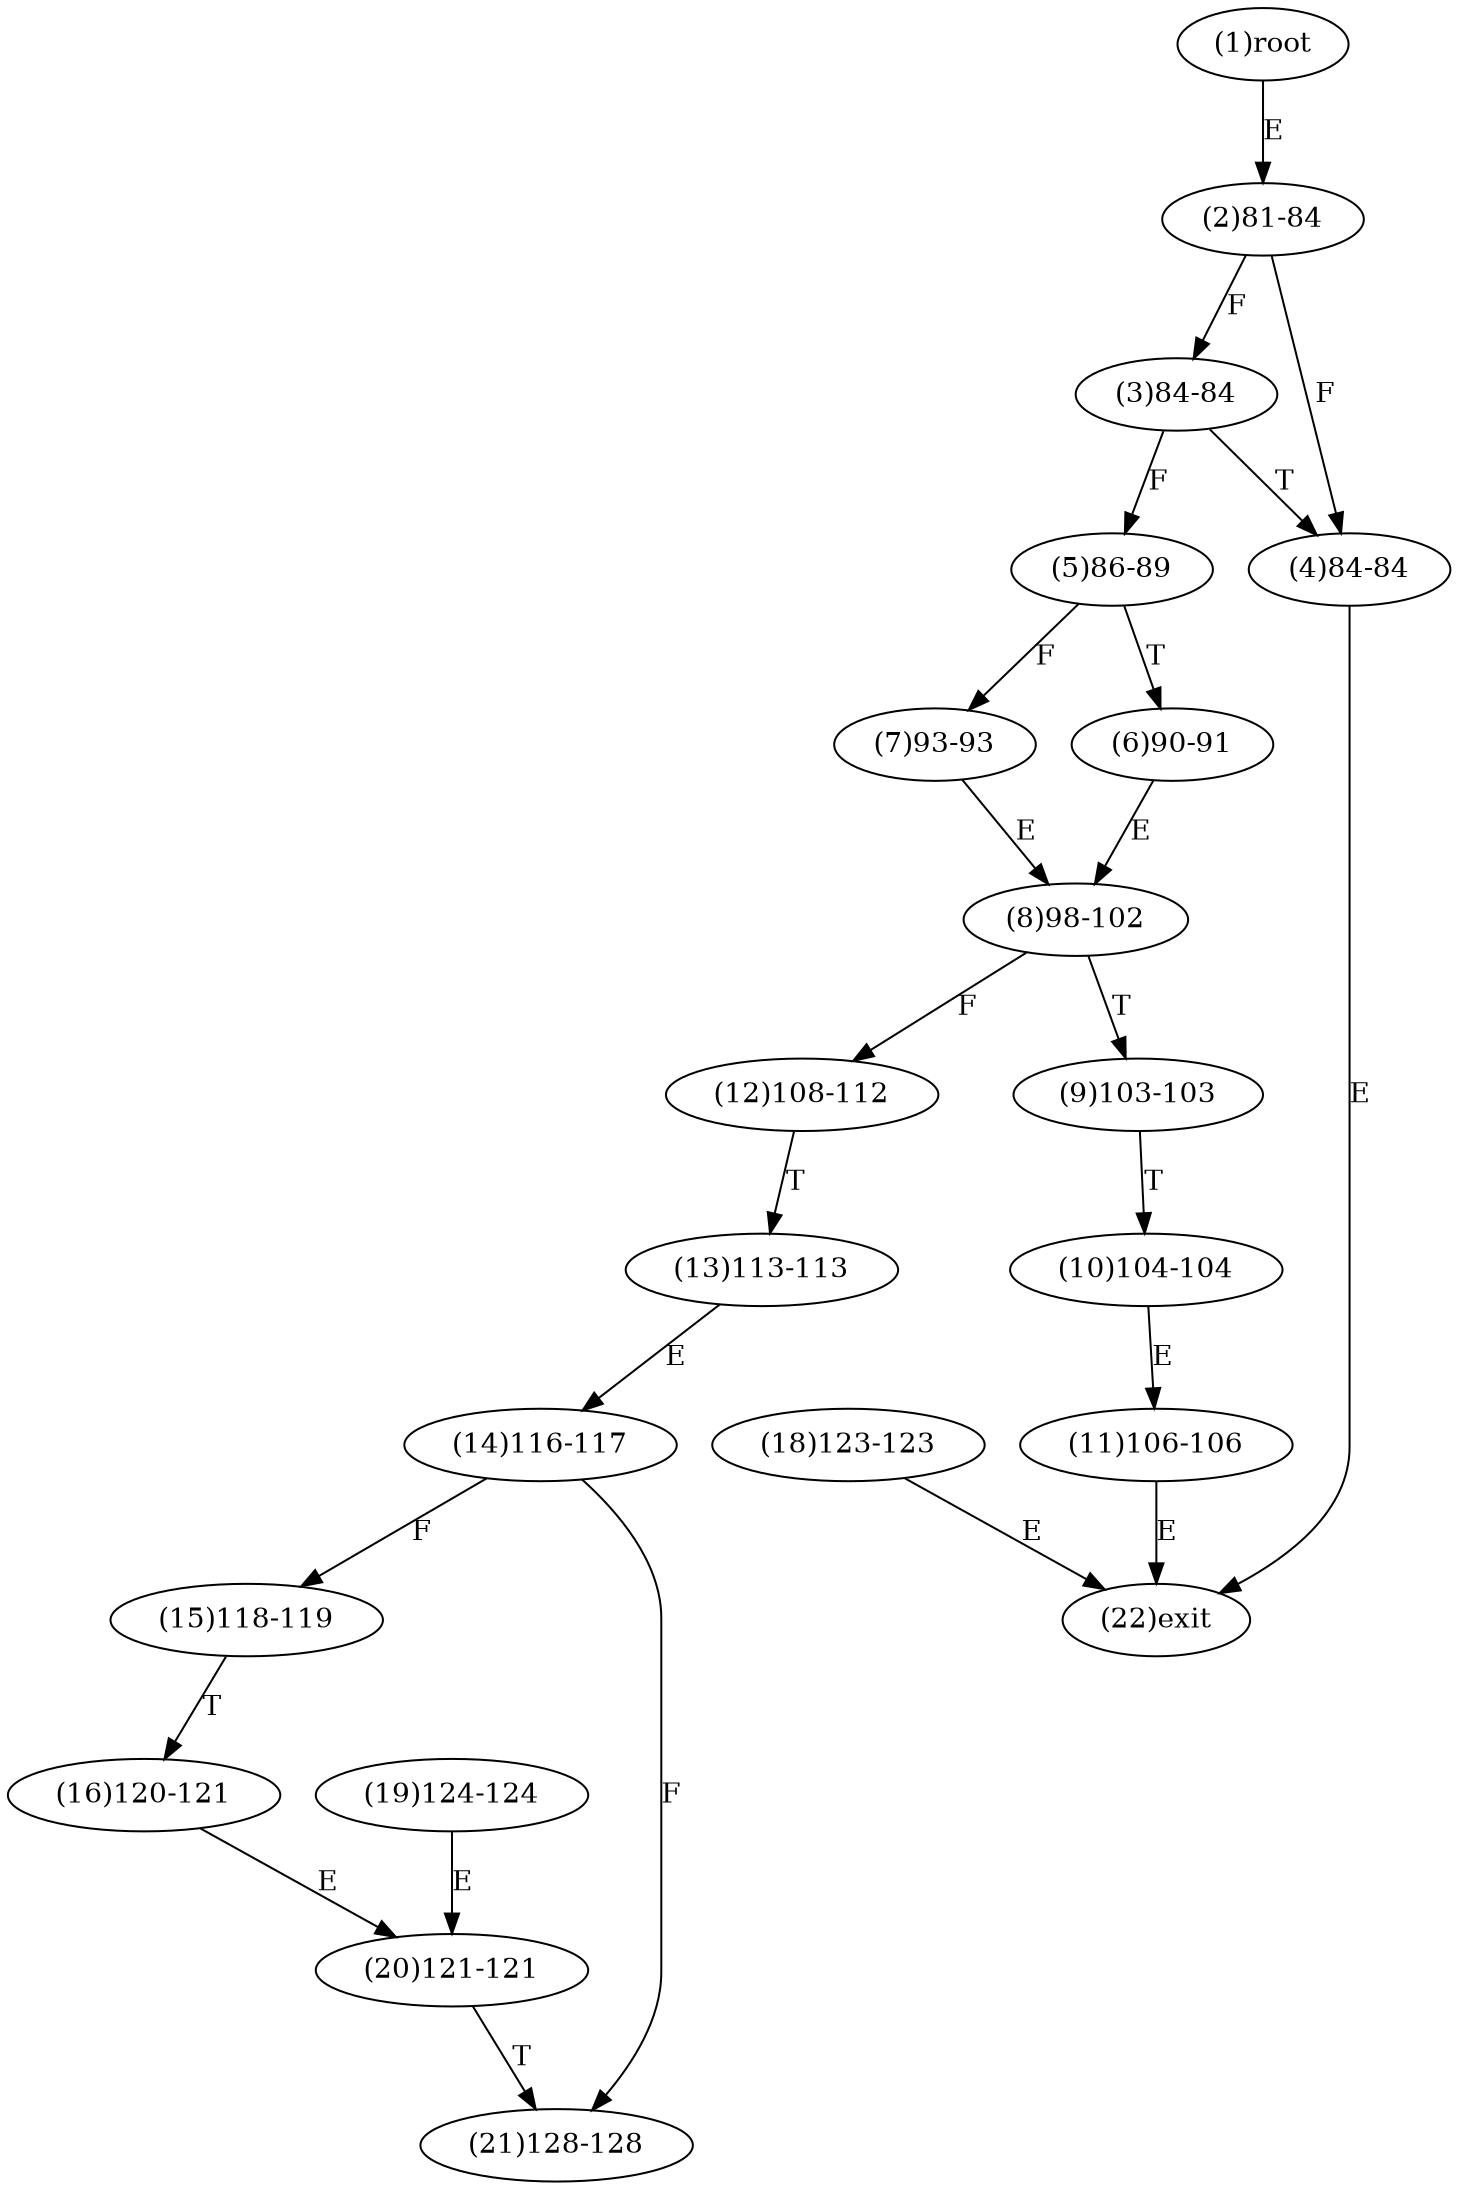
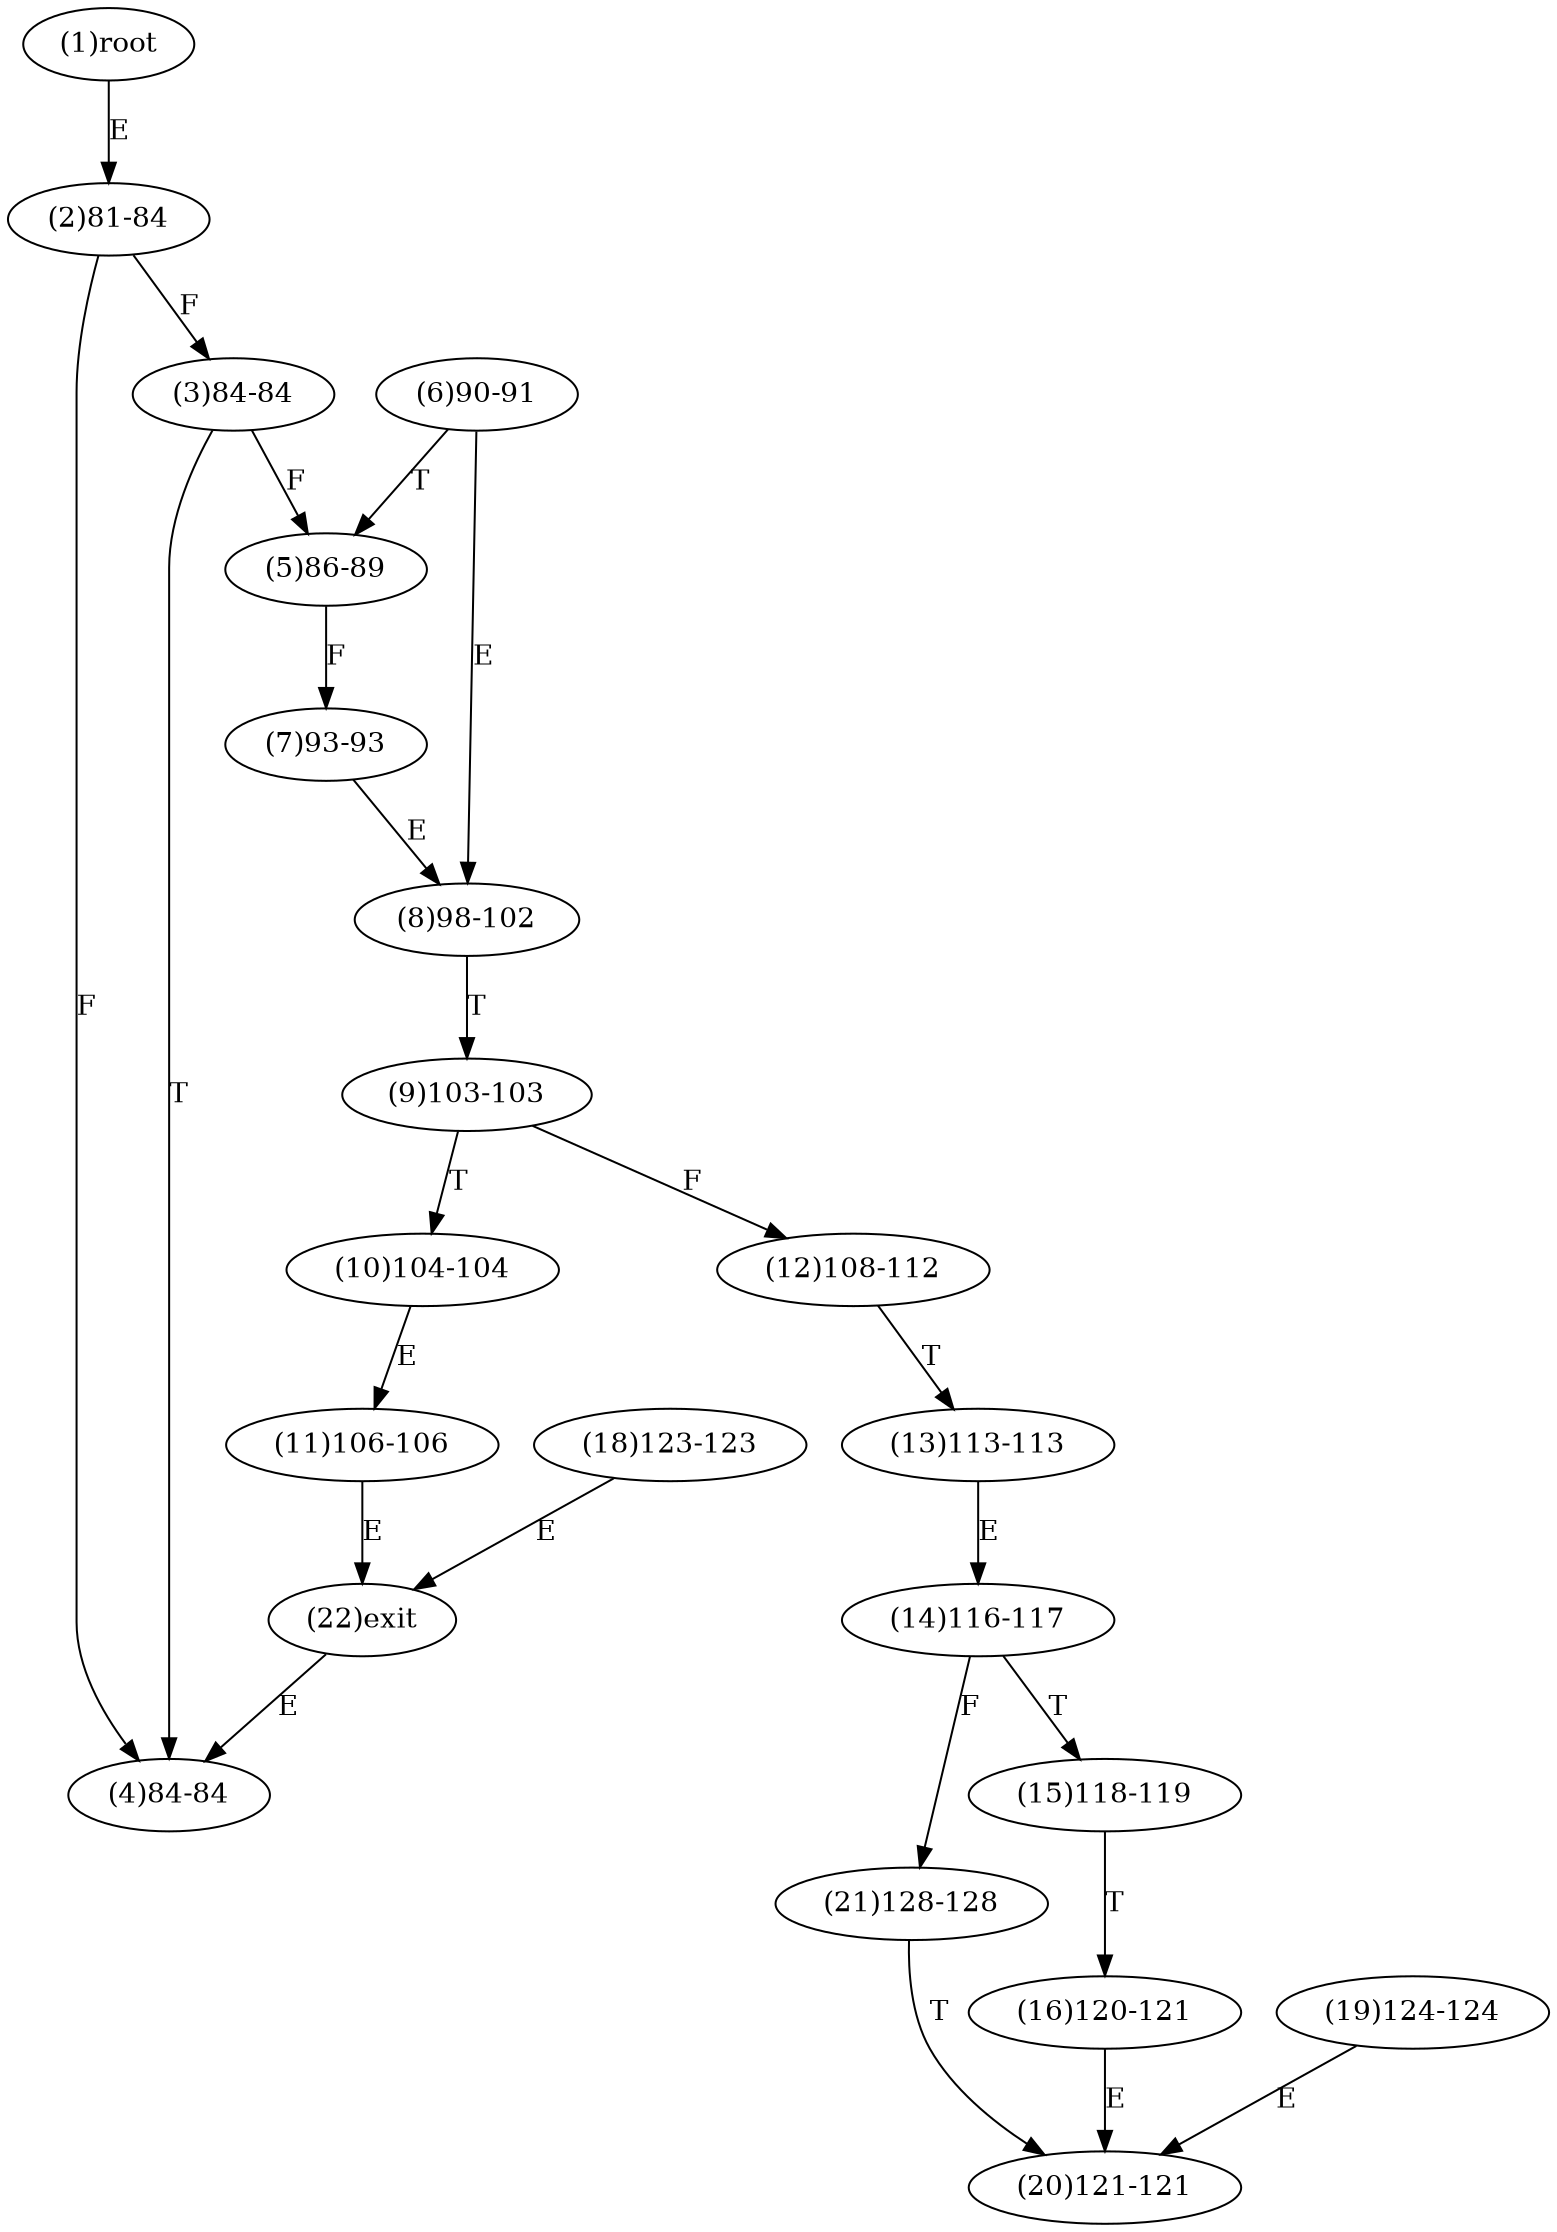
edge "(5)86-89" -> "(6)90-91": reversed
edge "(8)98-102" -> "(12)108-112": now "(9)103-103" -> "(12)108-112"
edge "(4)84-84" -> "(22)exit": reversed
edge "(14)116-117" -> "(15)118-119": label "F" -> "T"
edge "(20)121-121" -> "(21)128-128": reversed
